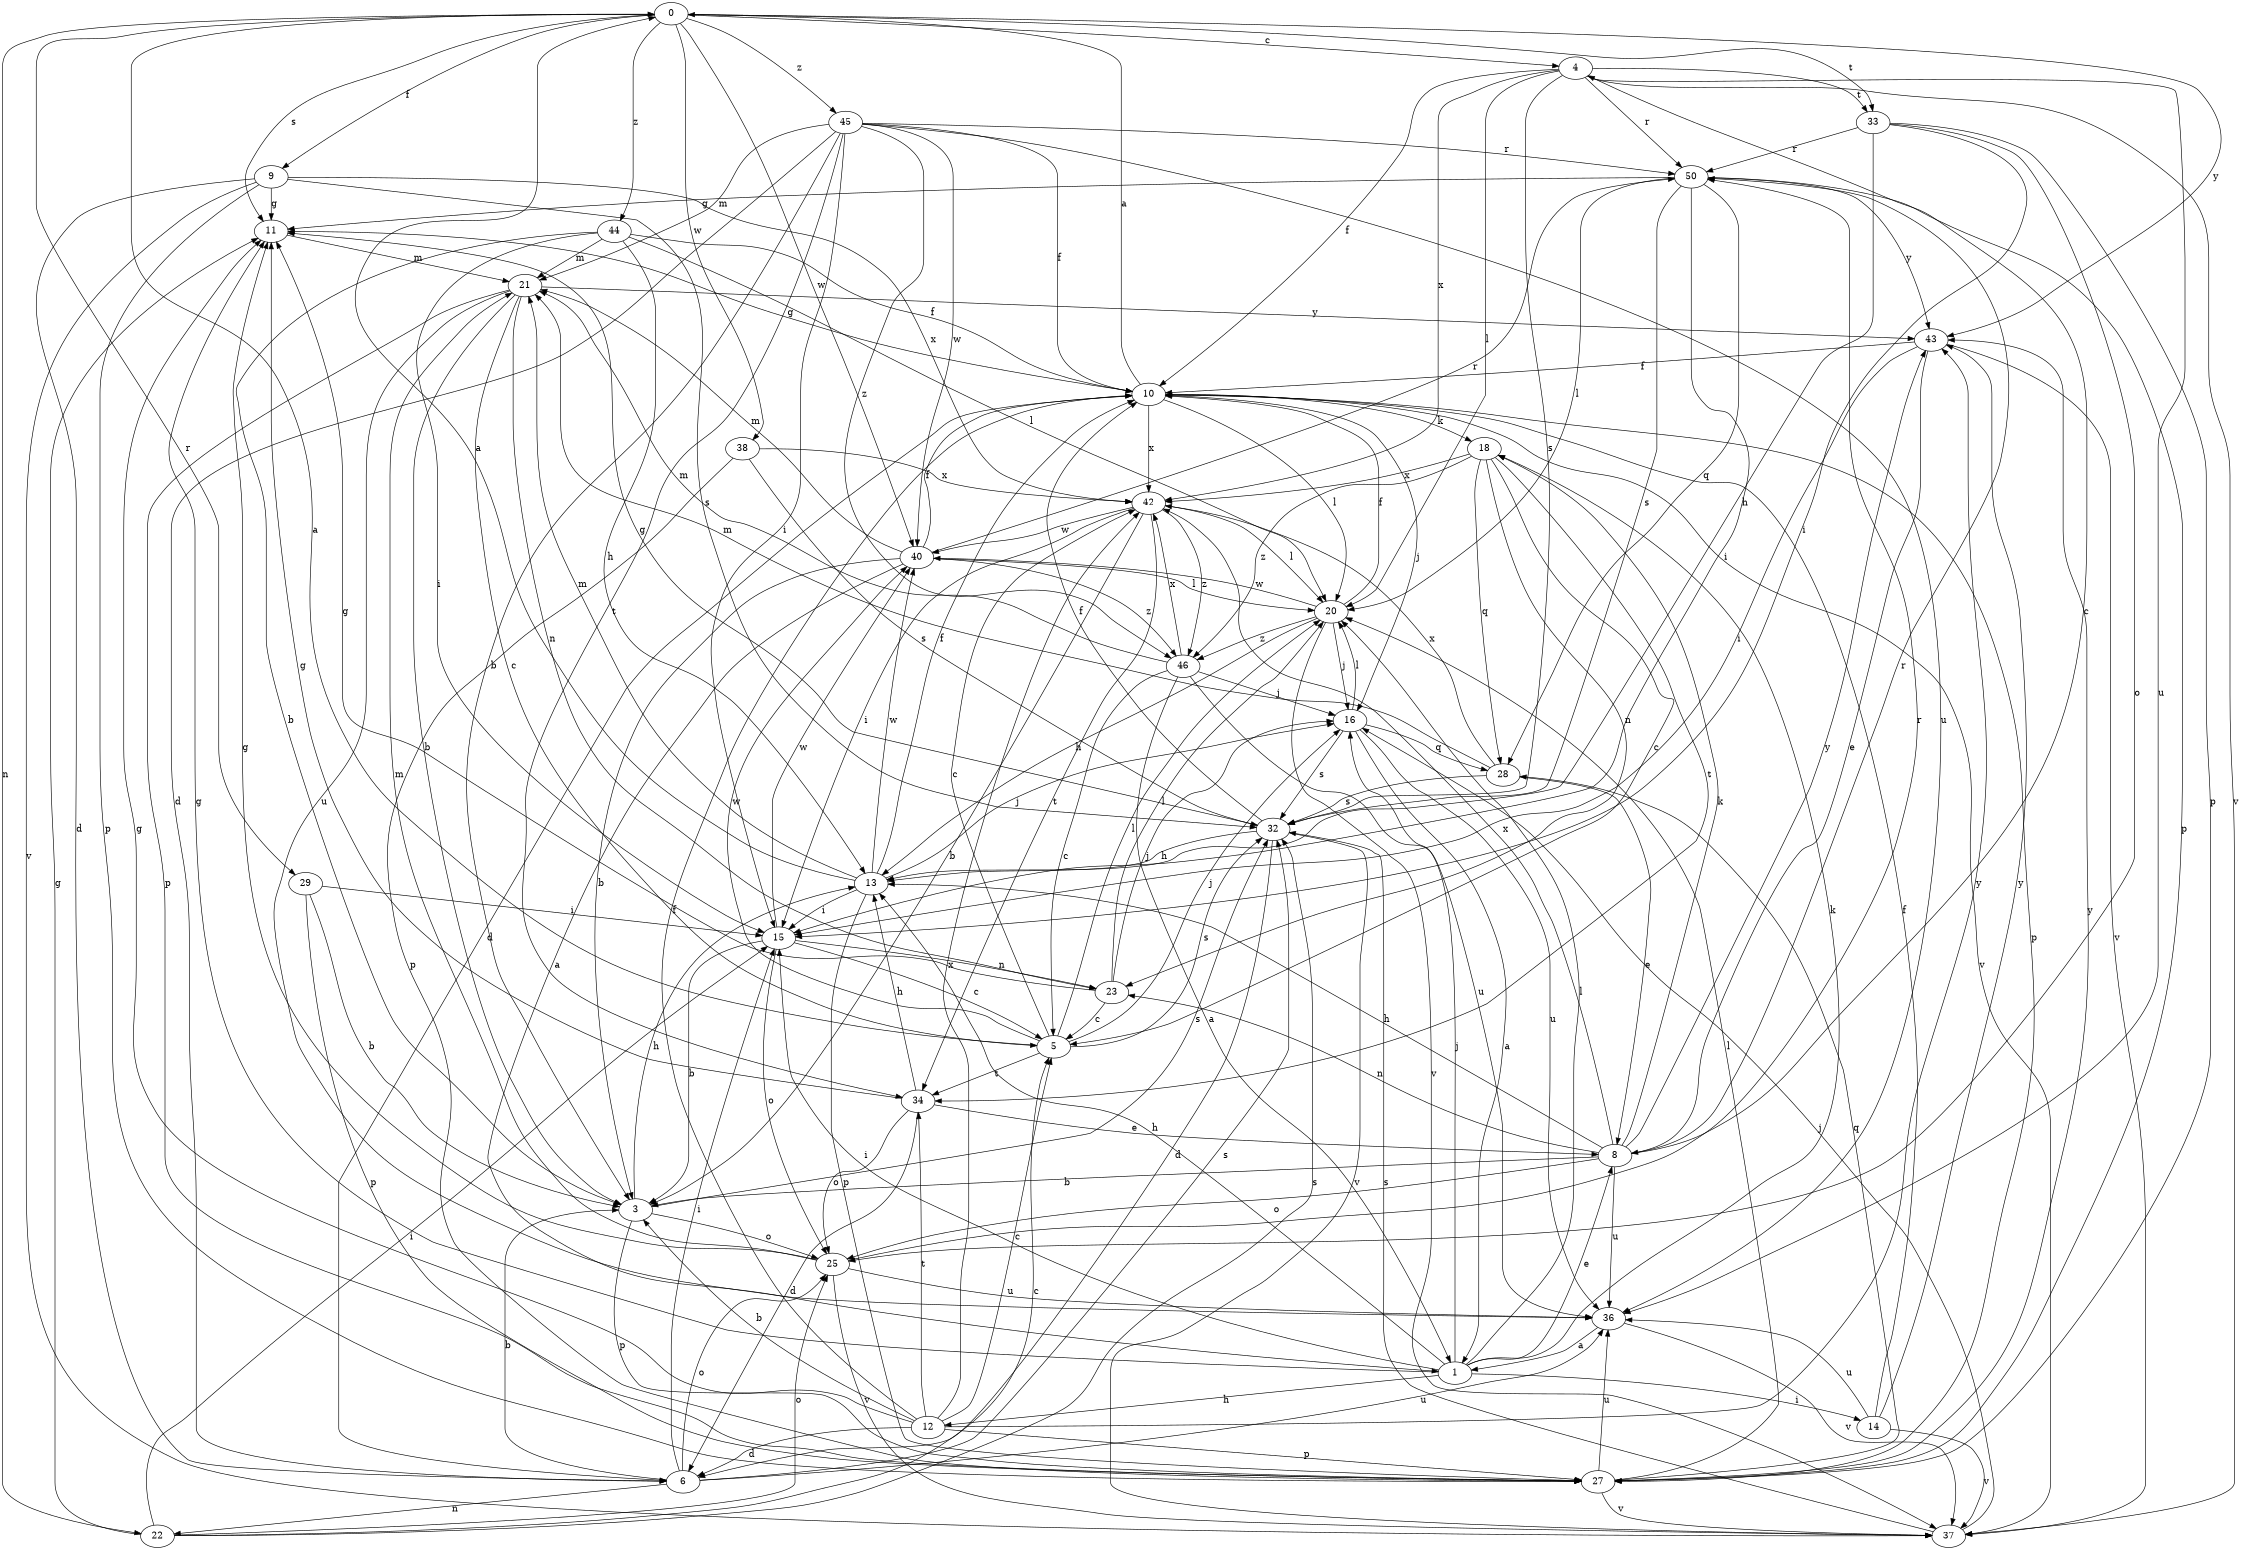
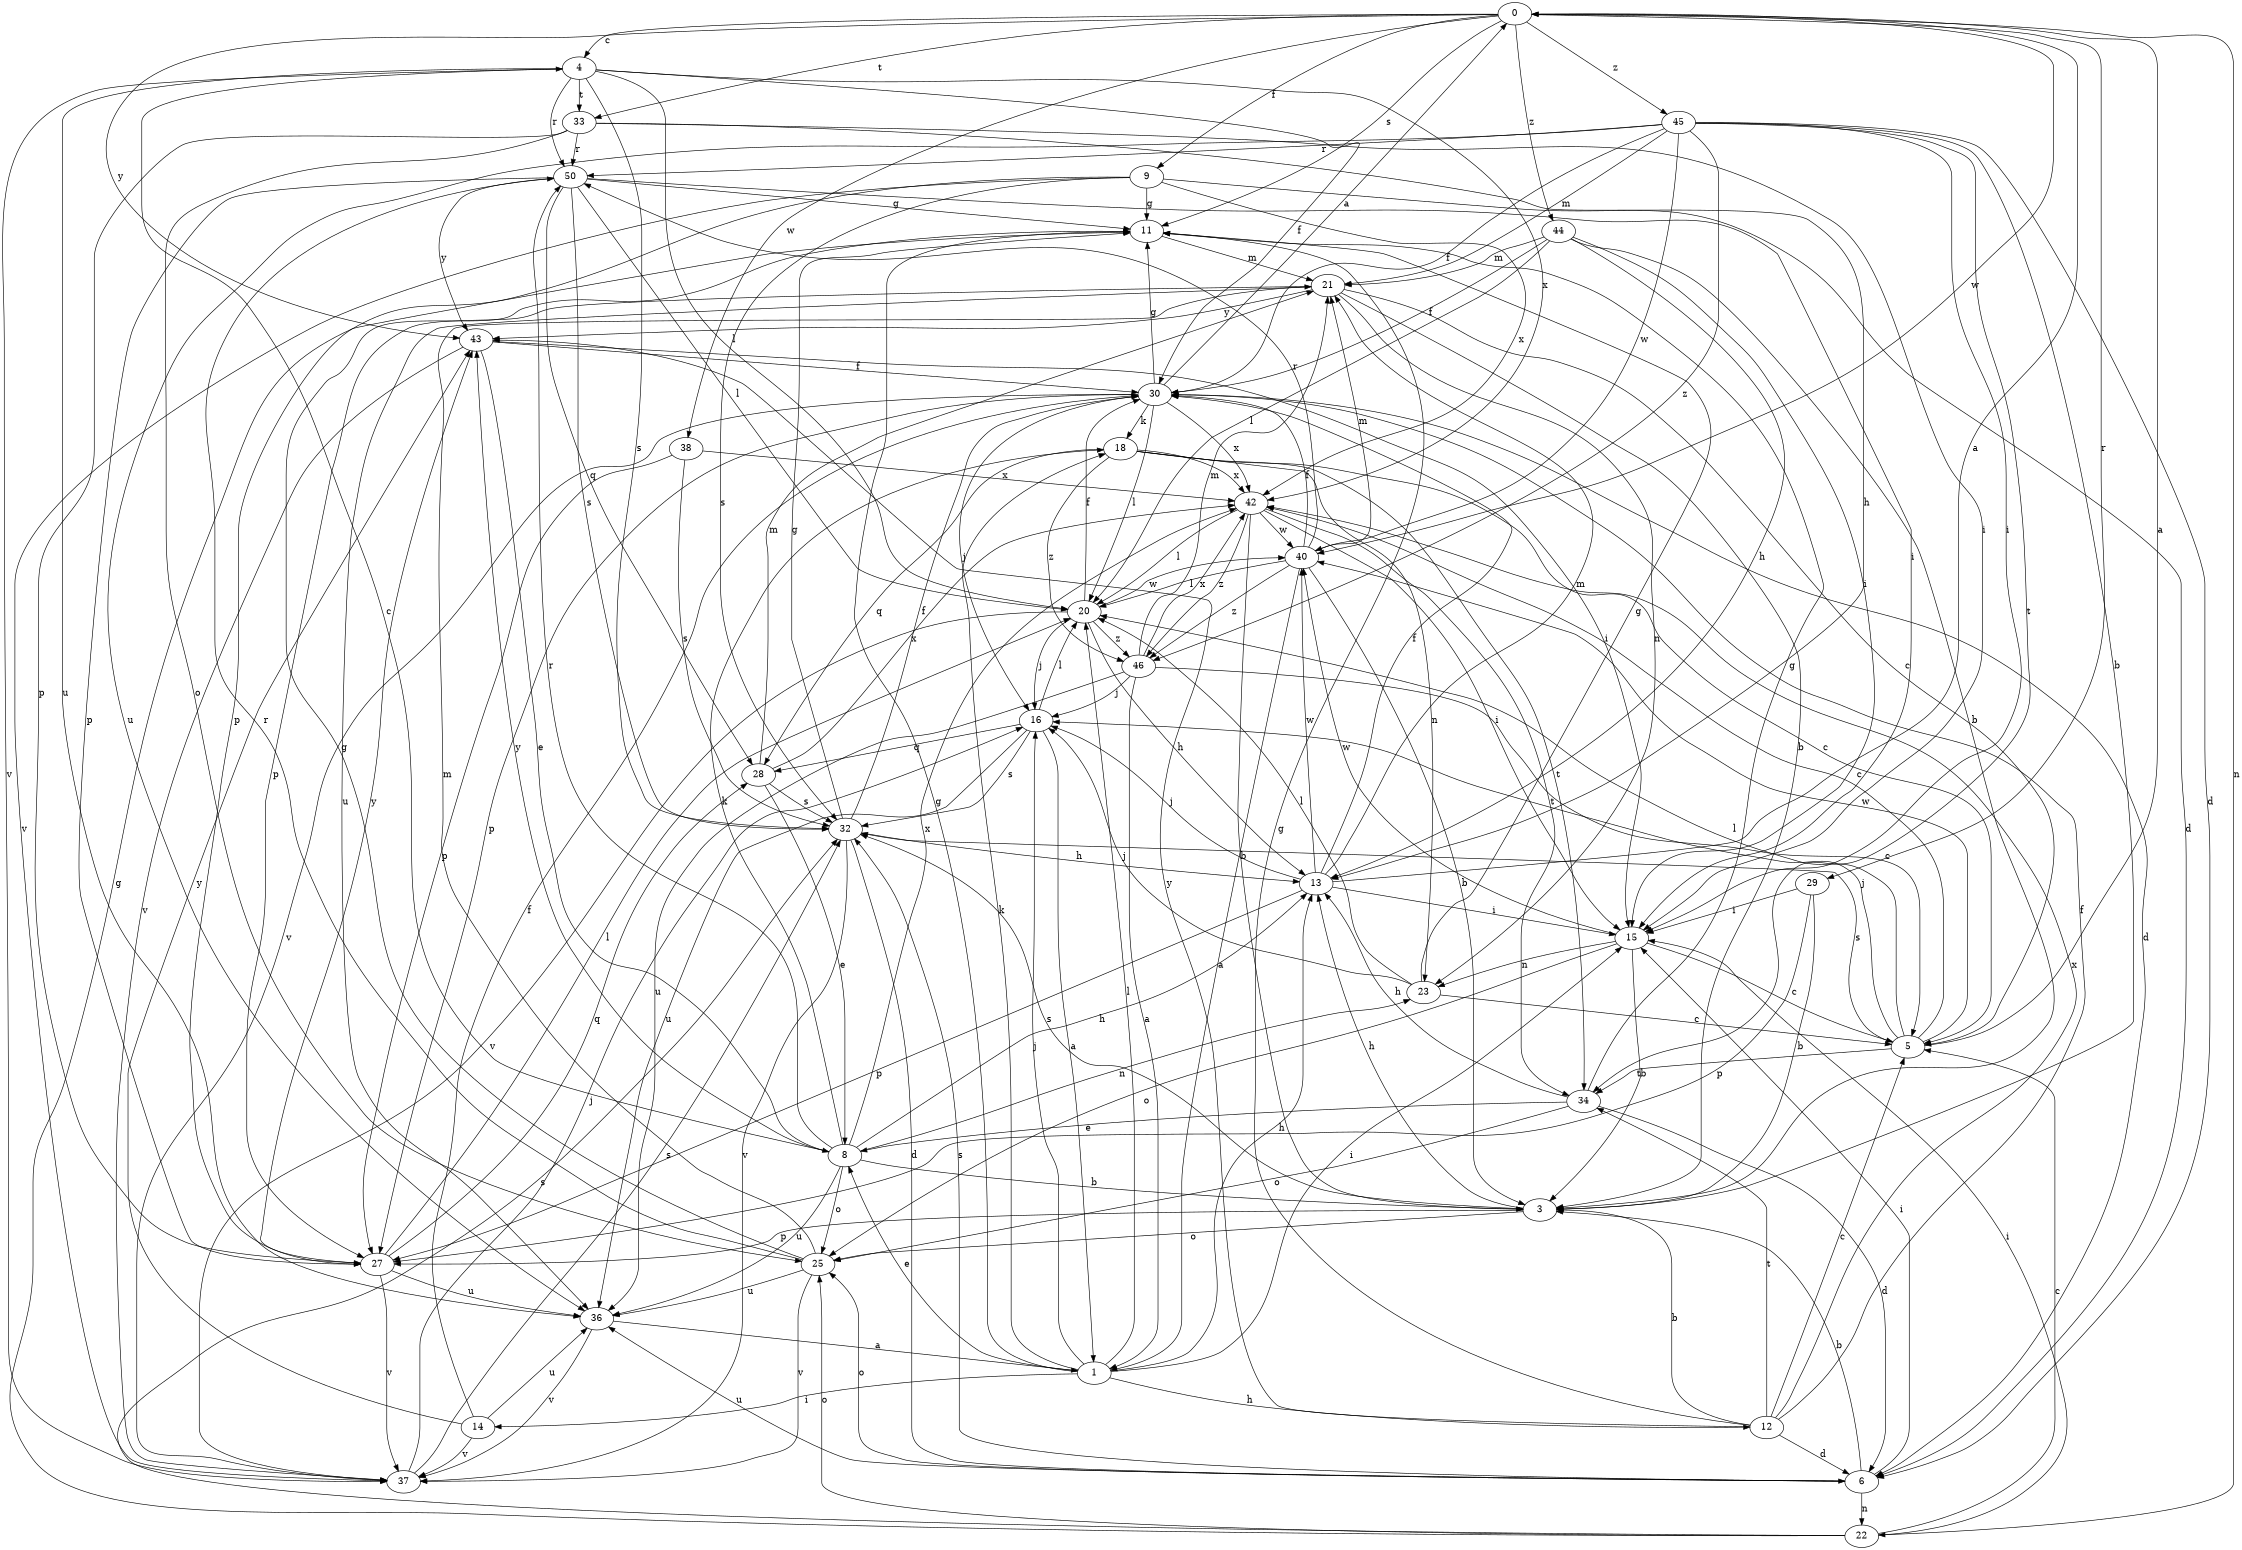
node "10": label "10" -> "30"
edge "12" -> "27": removed, label "p"
